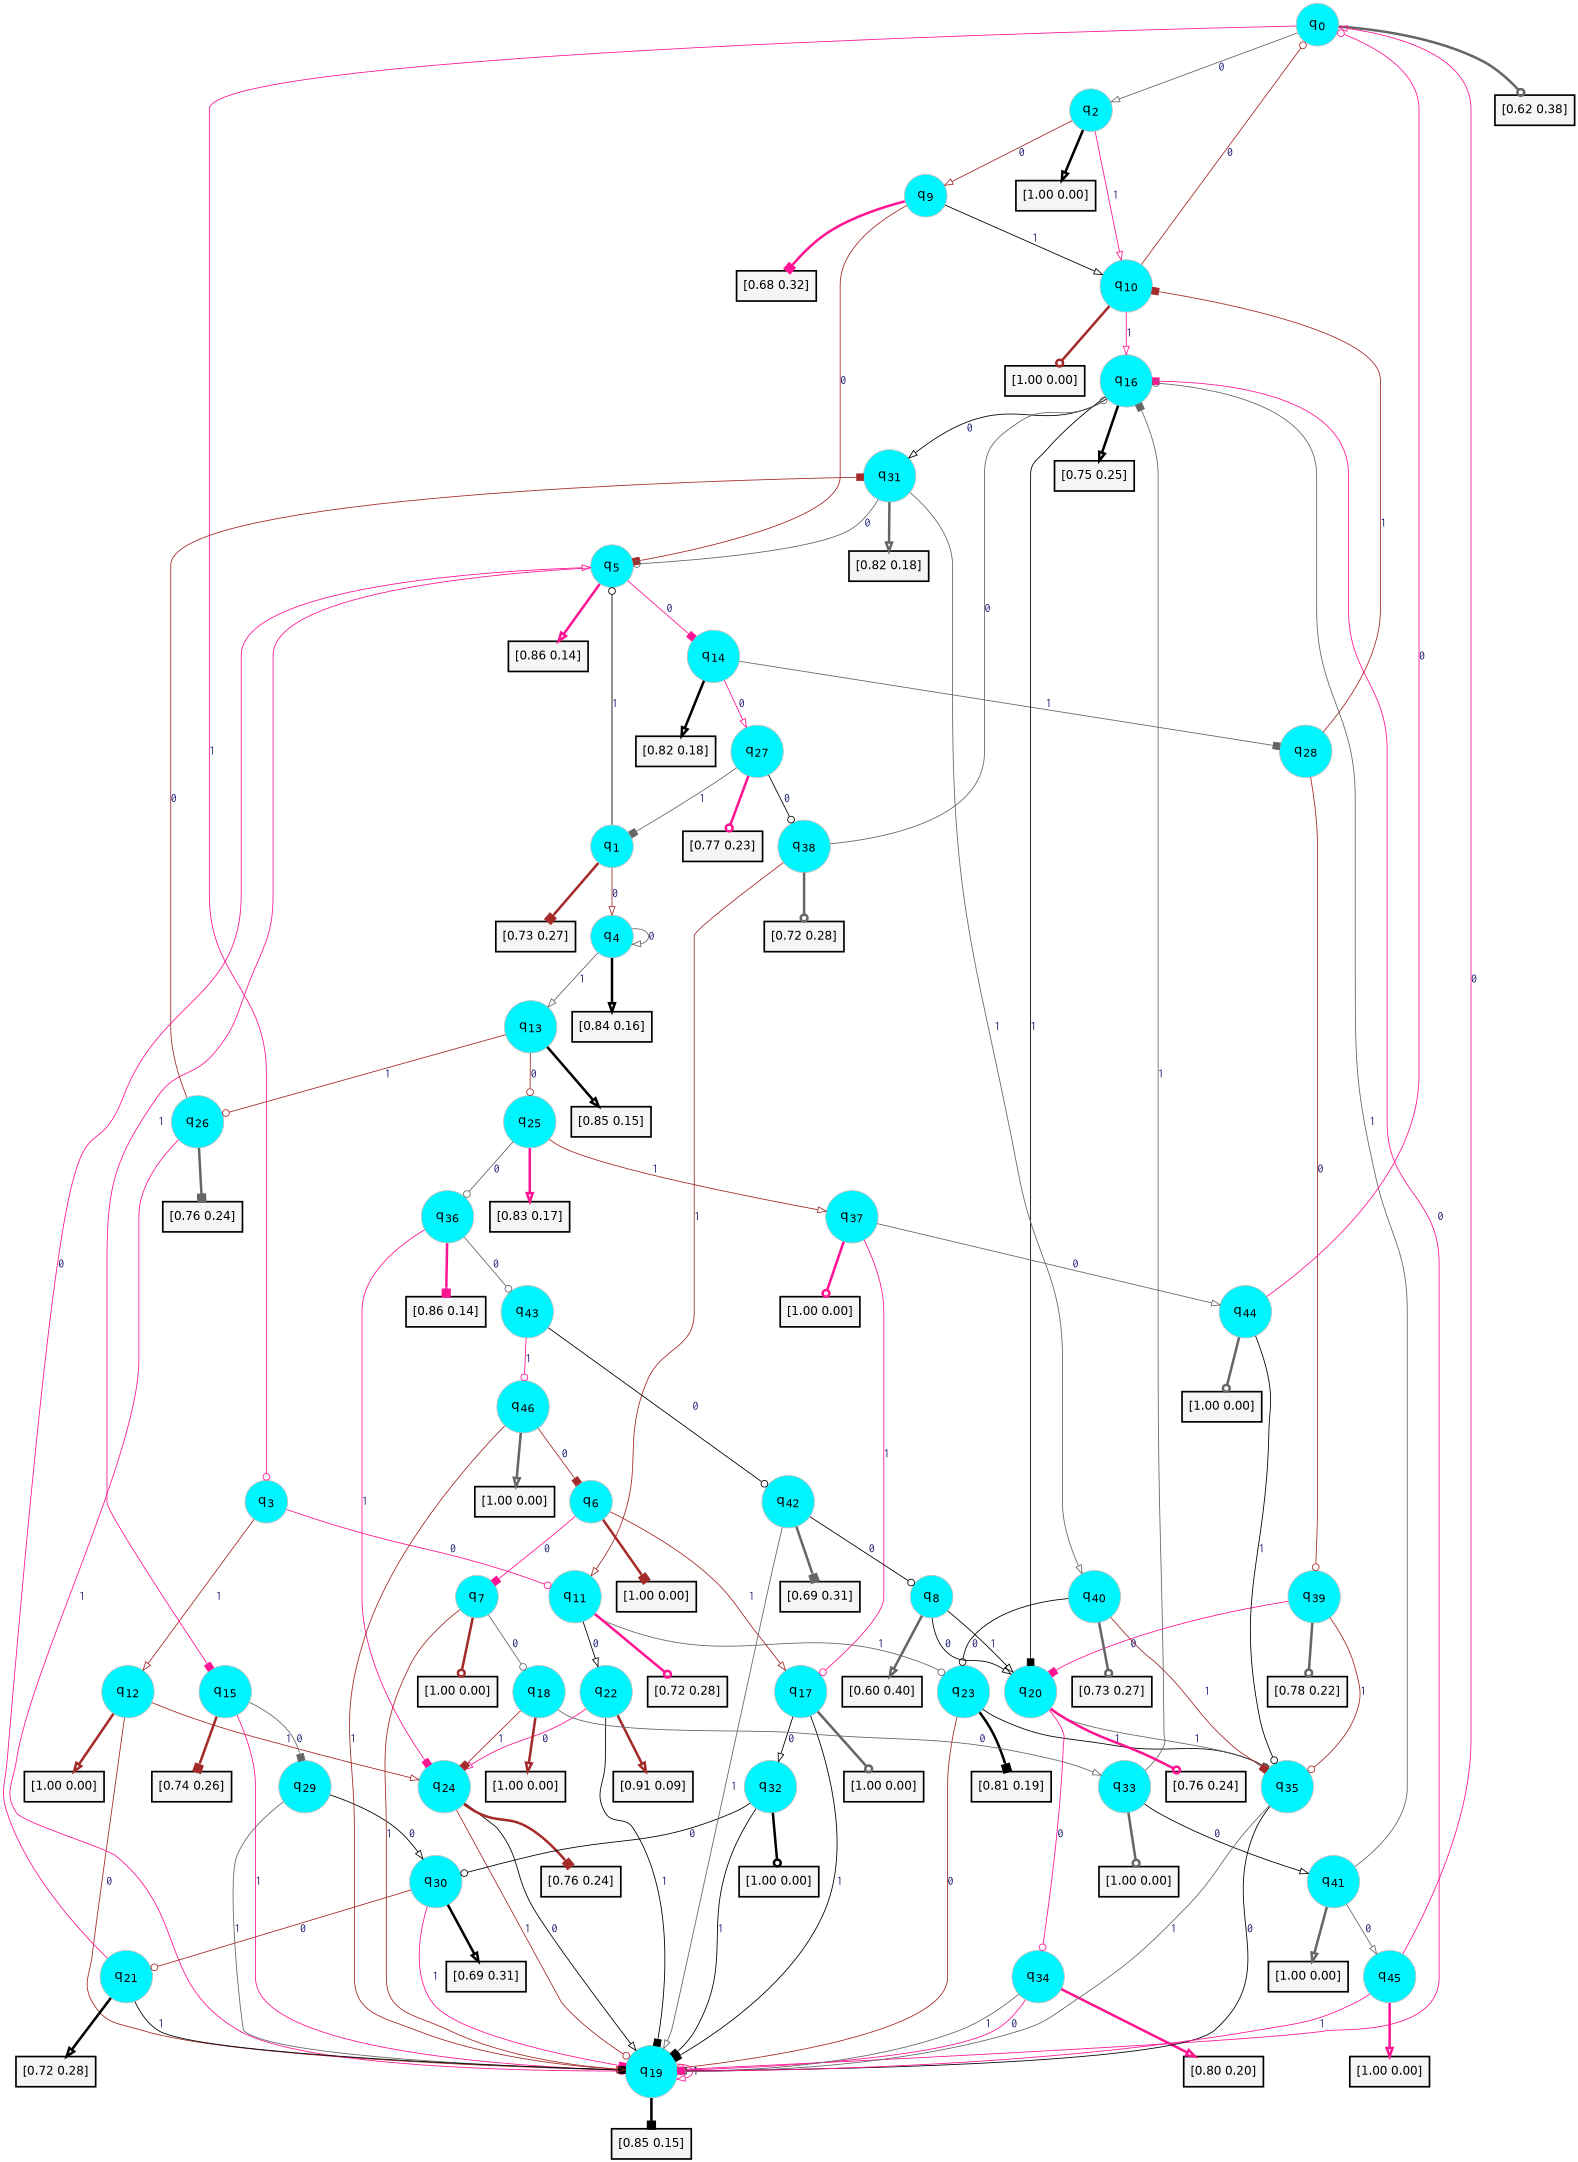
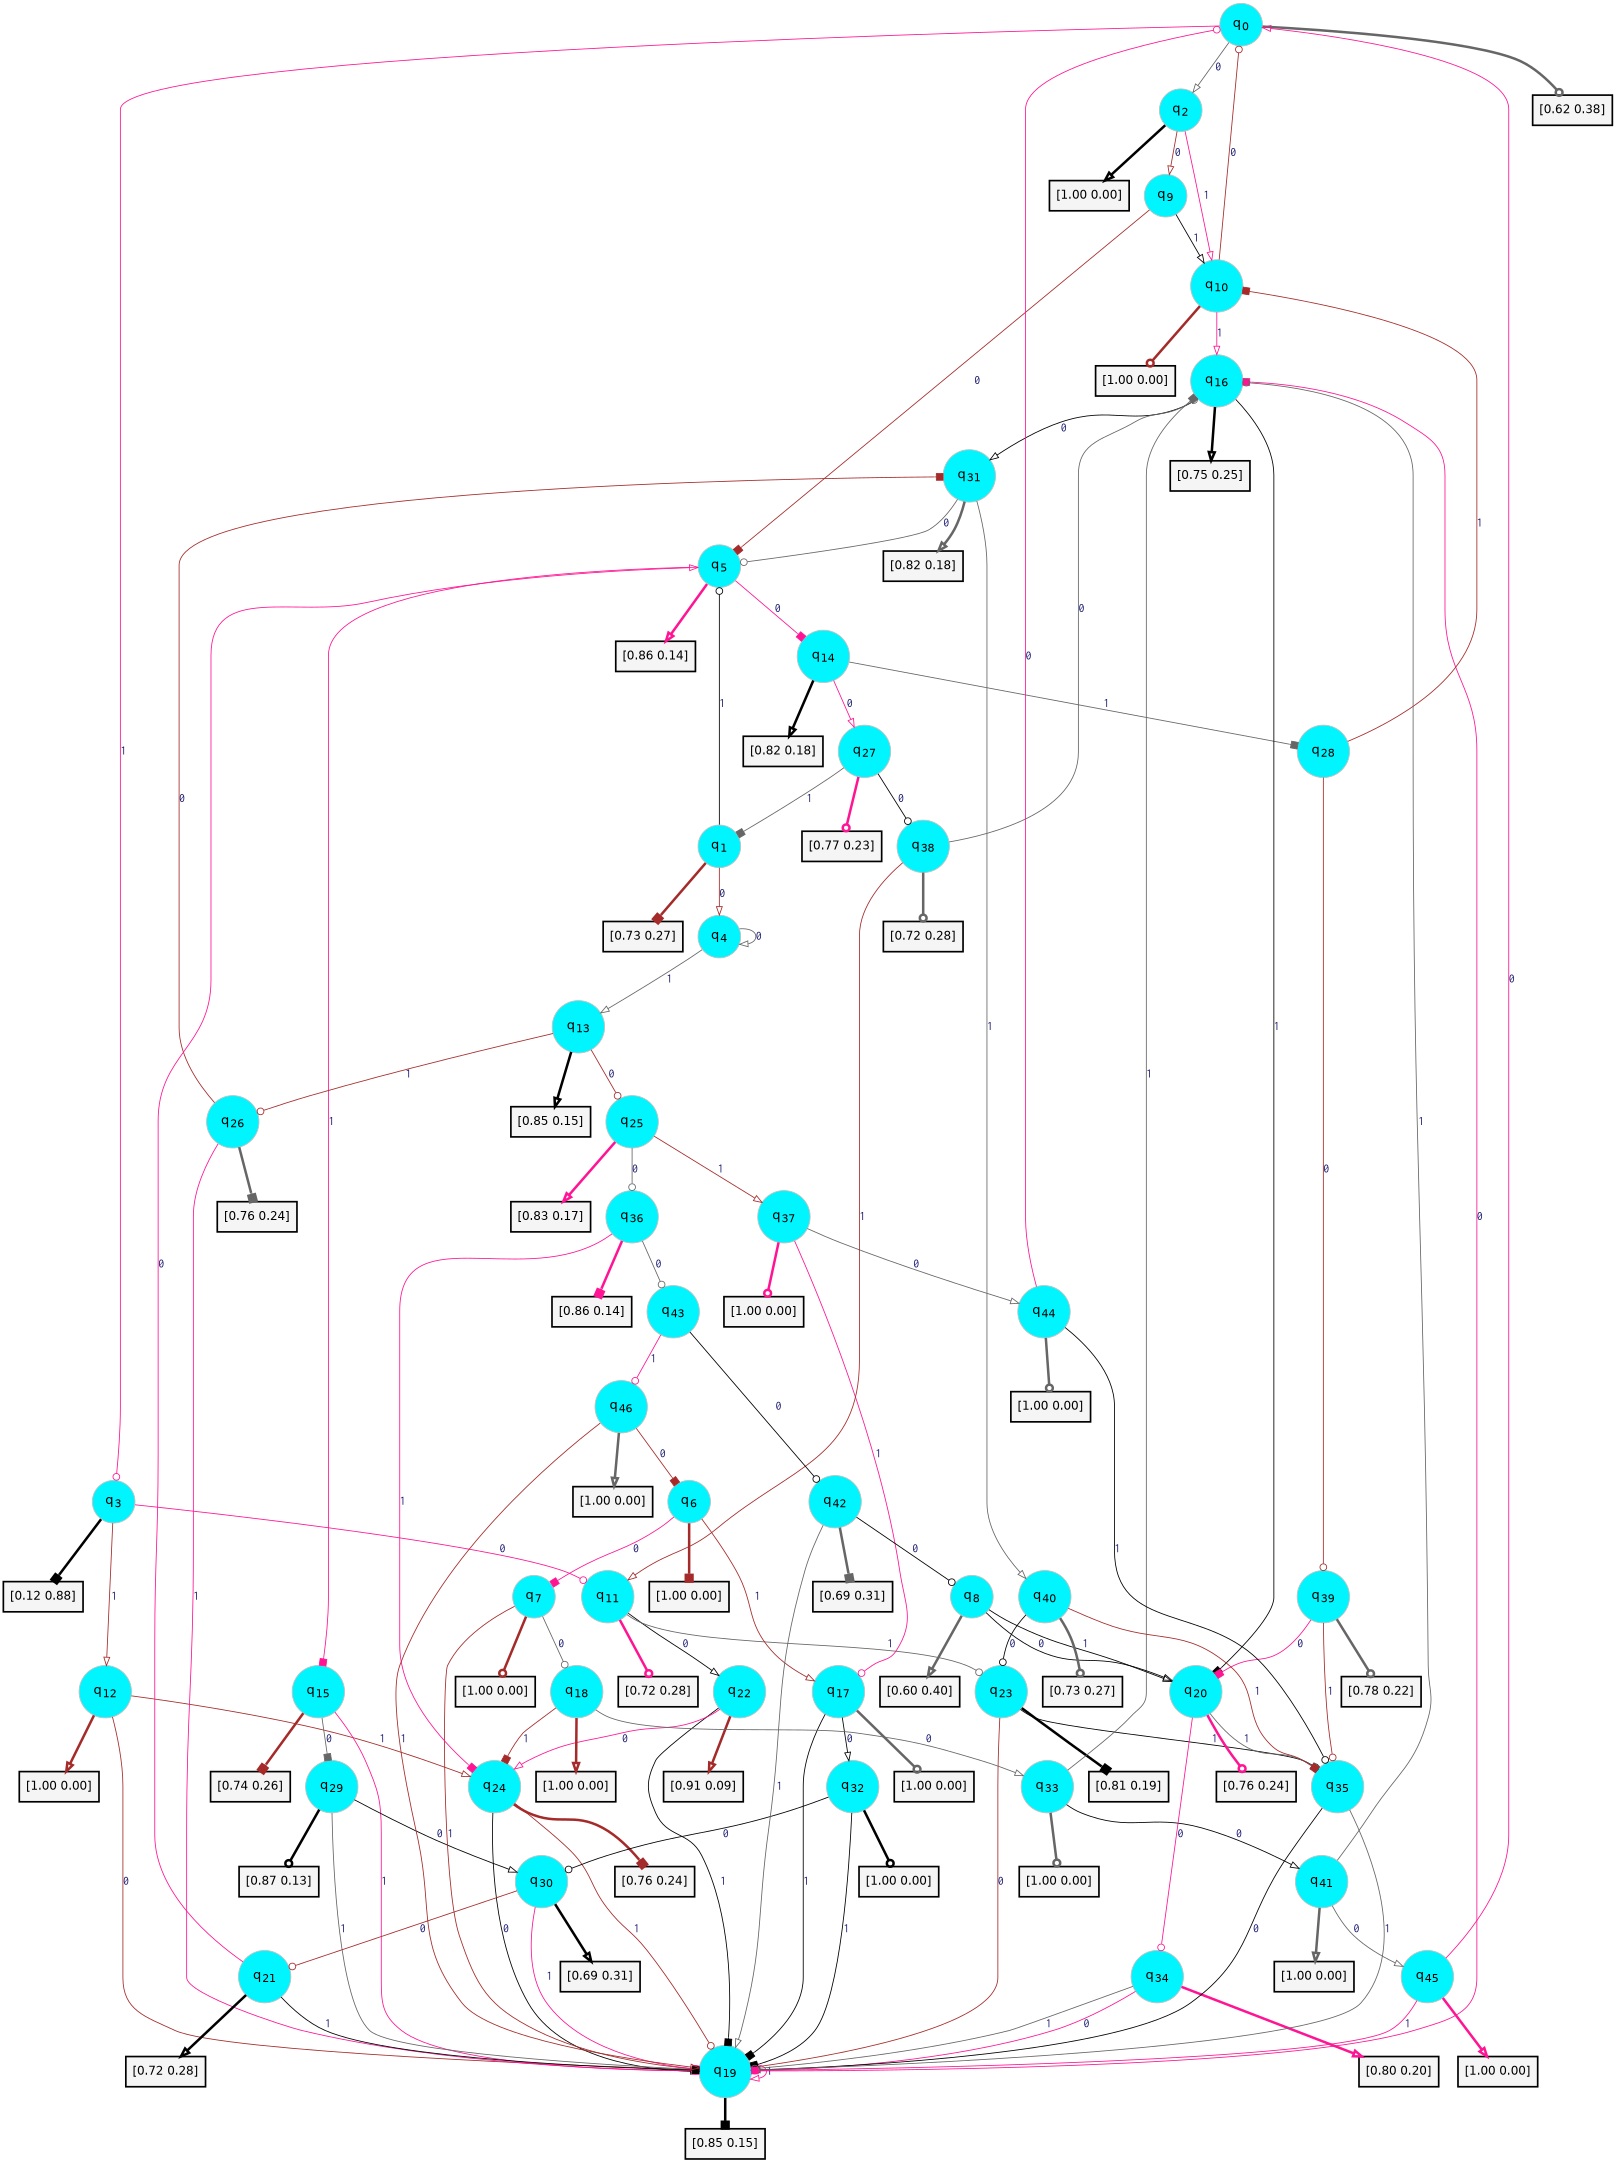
node "[0.68 0.32]": removed
node "[0.84 0.16]": removed
node "[0.12 0.88]": added
node "[0.87 0.13]": added
